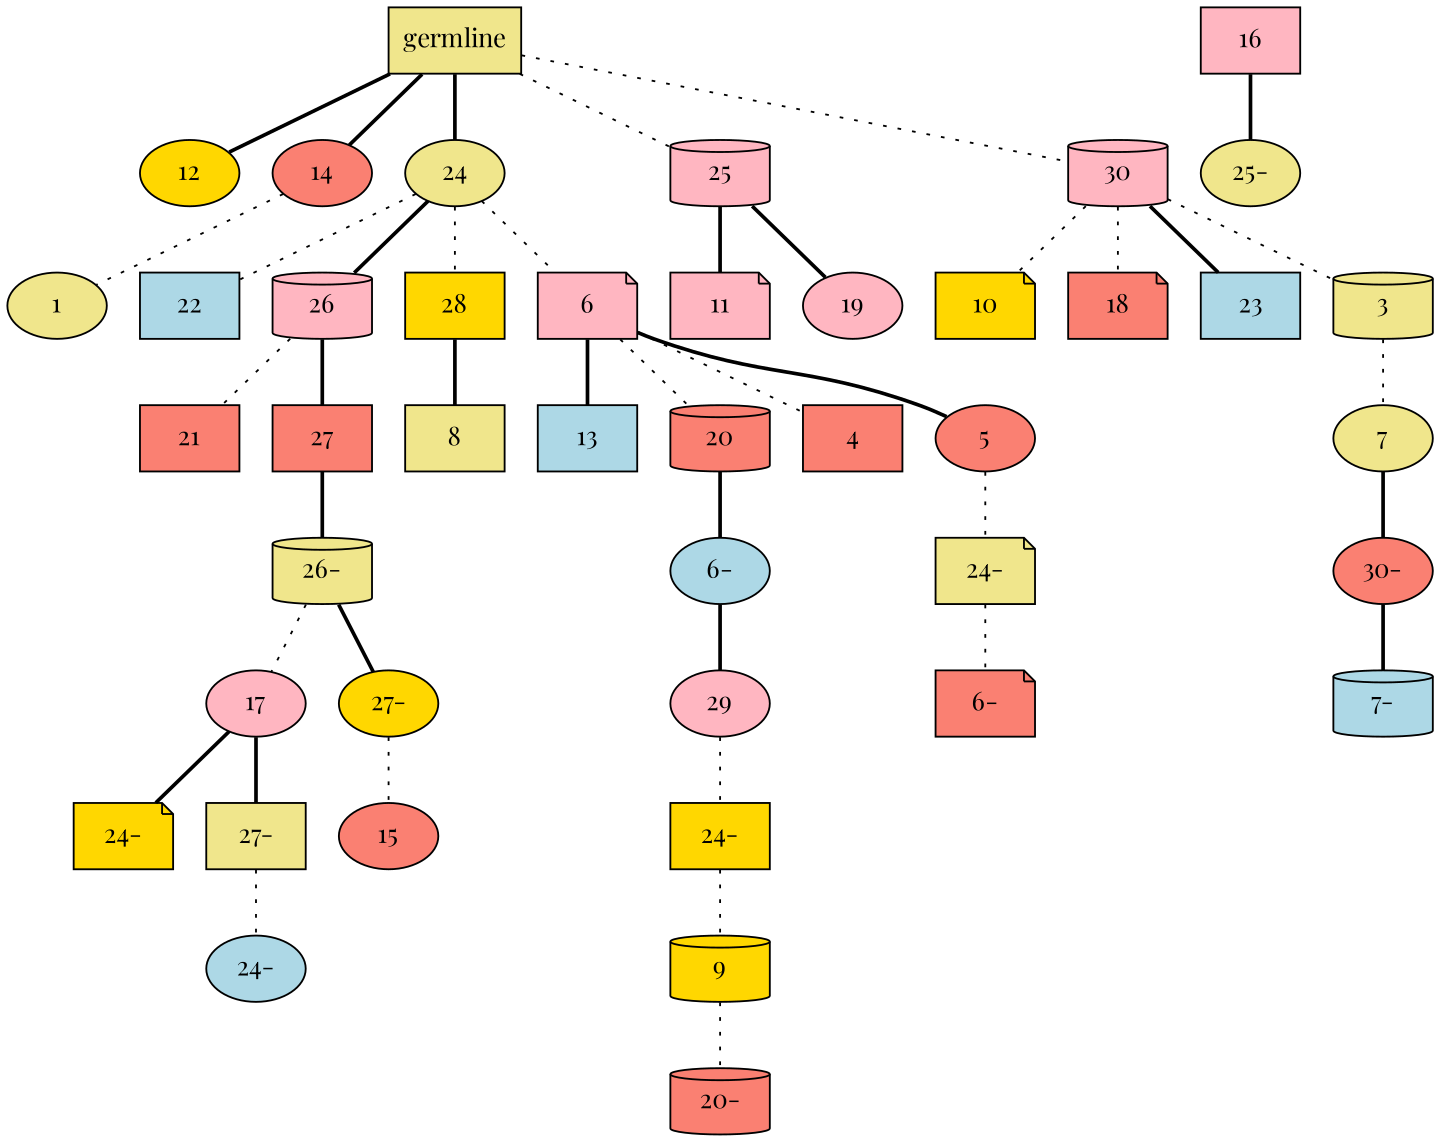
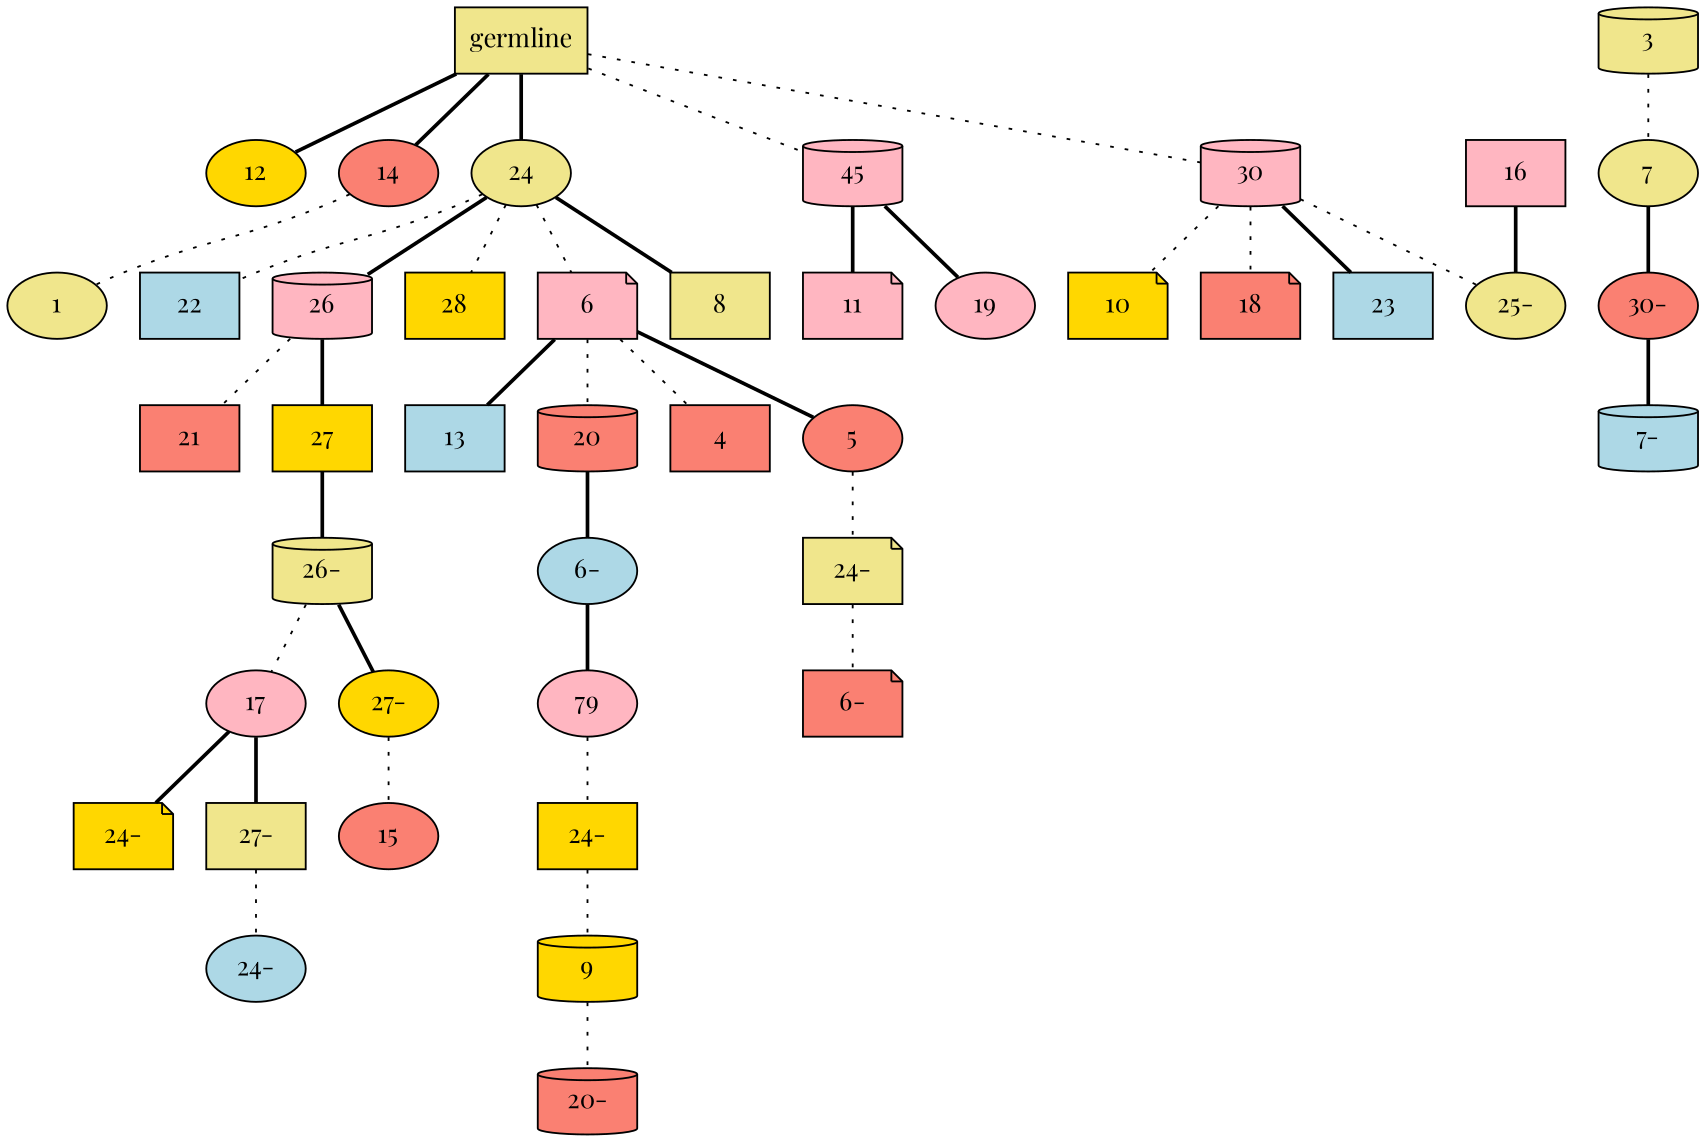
node "25": label "25" -> "45"
edge "30" -- "3": now "30" -- "25-"
edge "28" -- "8": now "24" -- "8"
node "27": fillcolor salmon -> gold
node "29": label "29" -> "79"
